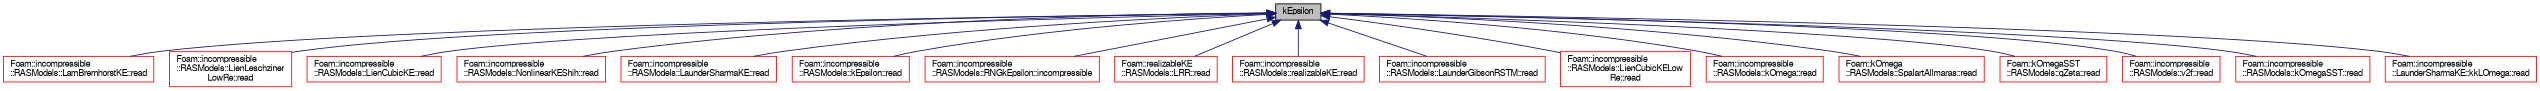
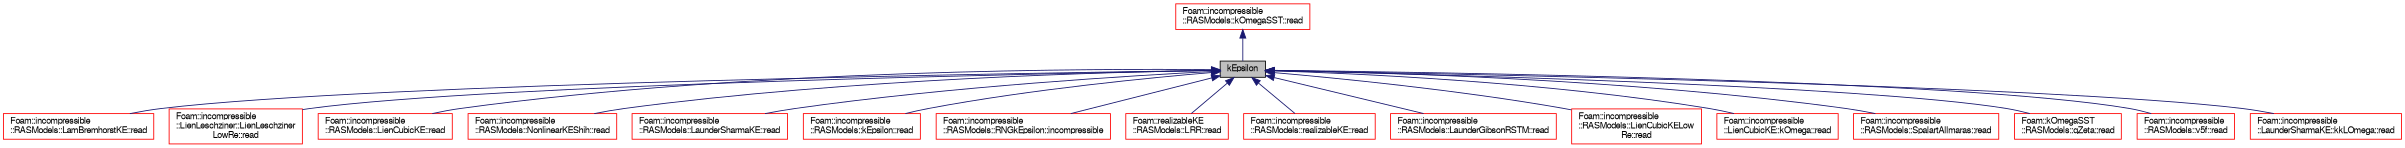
edge "Foam::incompressible ::RASModels::kOmegaSST::read" -> "kEpsilon": reversed
node "Foam::incompressible ::RASModels::LienLeschziner LowRe::read": label "Foam::incompressible ::RASModels::LienLeschziner LowRe::read" -> "Foam::incompressible ::LienLeschziner::LienLeschziner LowRe::read"
node "Foam::incompressible ::RASModels::kOmega::read": label "Foam::incompressible ::RASModels::kOmega::read" -> "Foam::incompressible ::LienCubicKE::kOmega::read"
node "Foam::kOmega ::RASModels::SpalartAllmaras::read": label "Foam::kOmega ::RASModels::SpalartAllmaras::read" -> "Foam::incompressible ::RASModels::SpalartAllmaras::read"
node "Foam::incompressible ::RASModels::v2f::read": label "Foam::incompressible ::RASModels::v2f::read" -> "Foam::incompressible ::RASModels::v5f::read"
